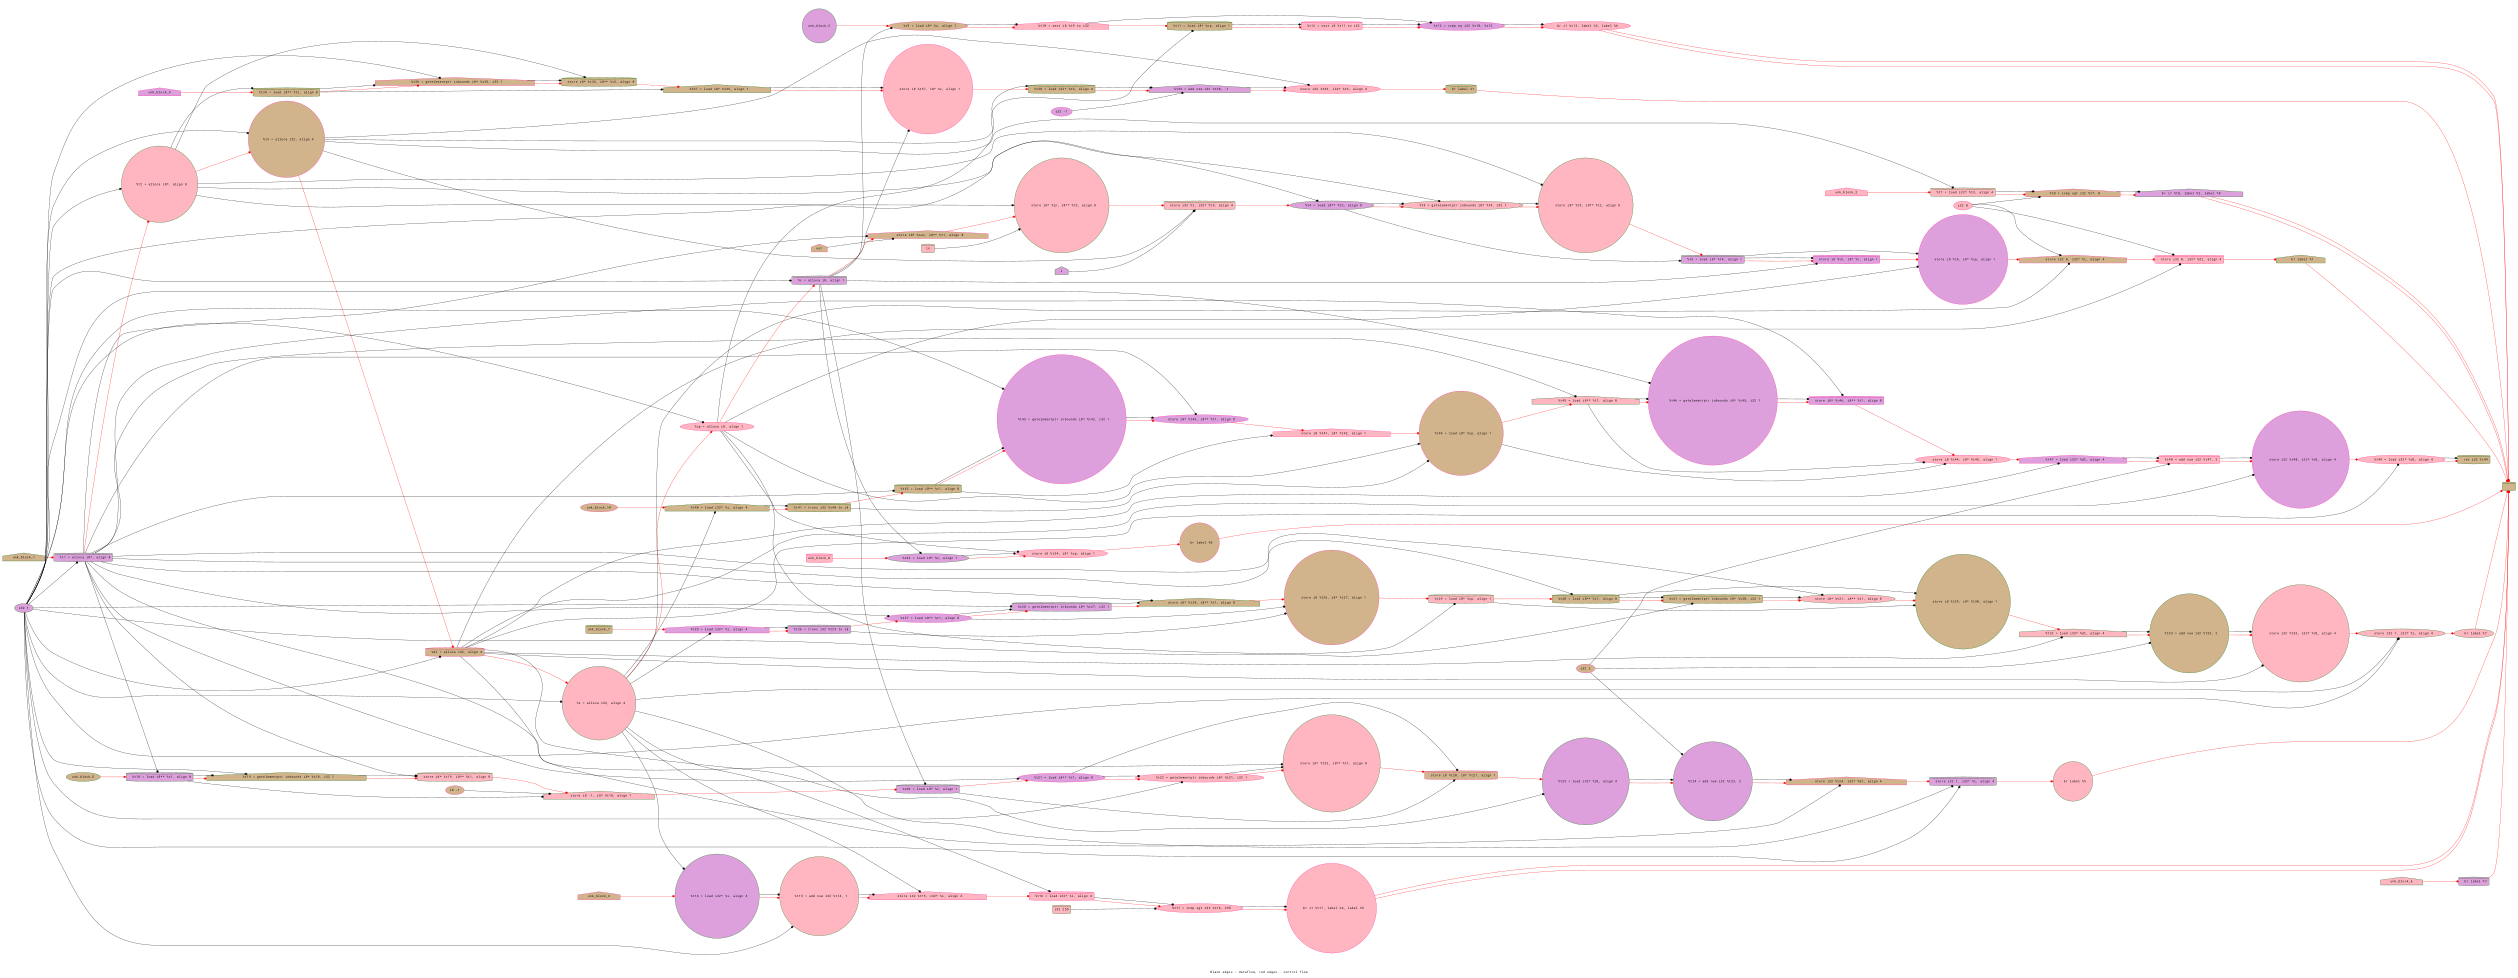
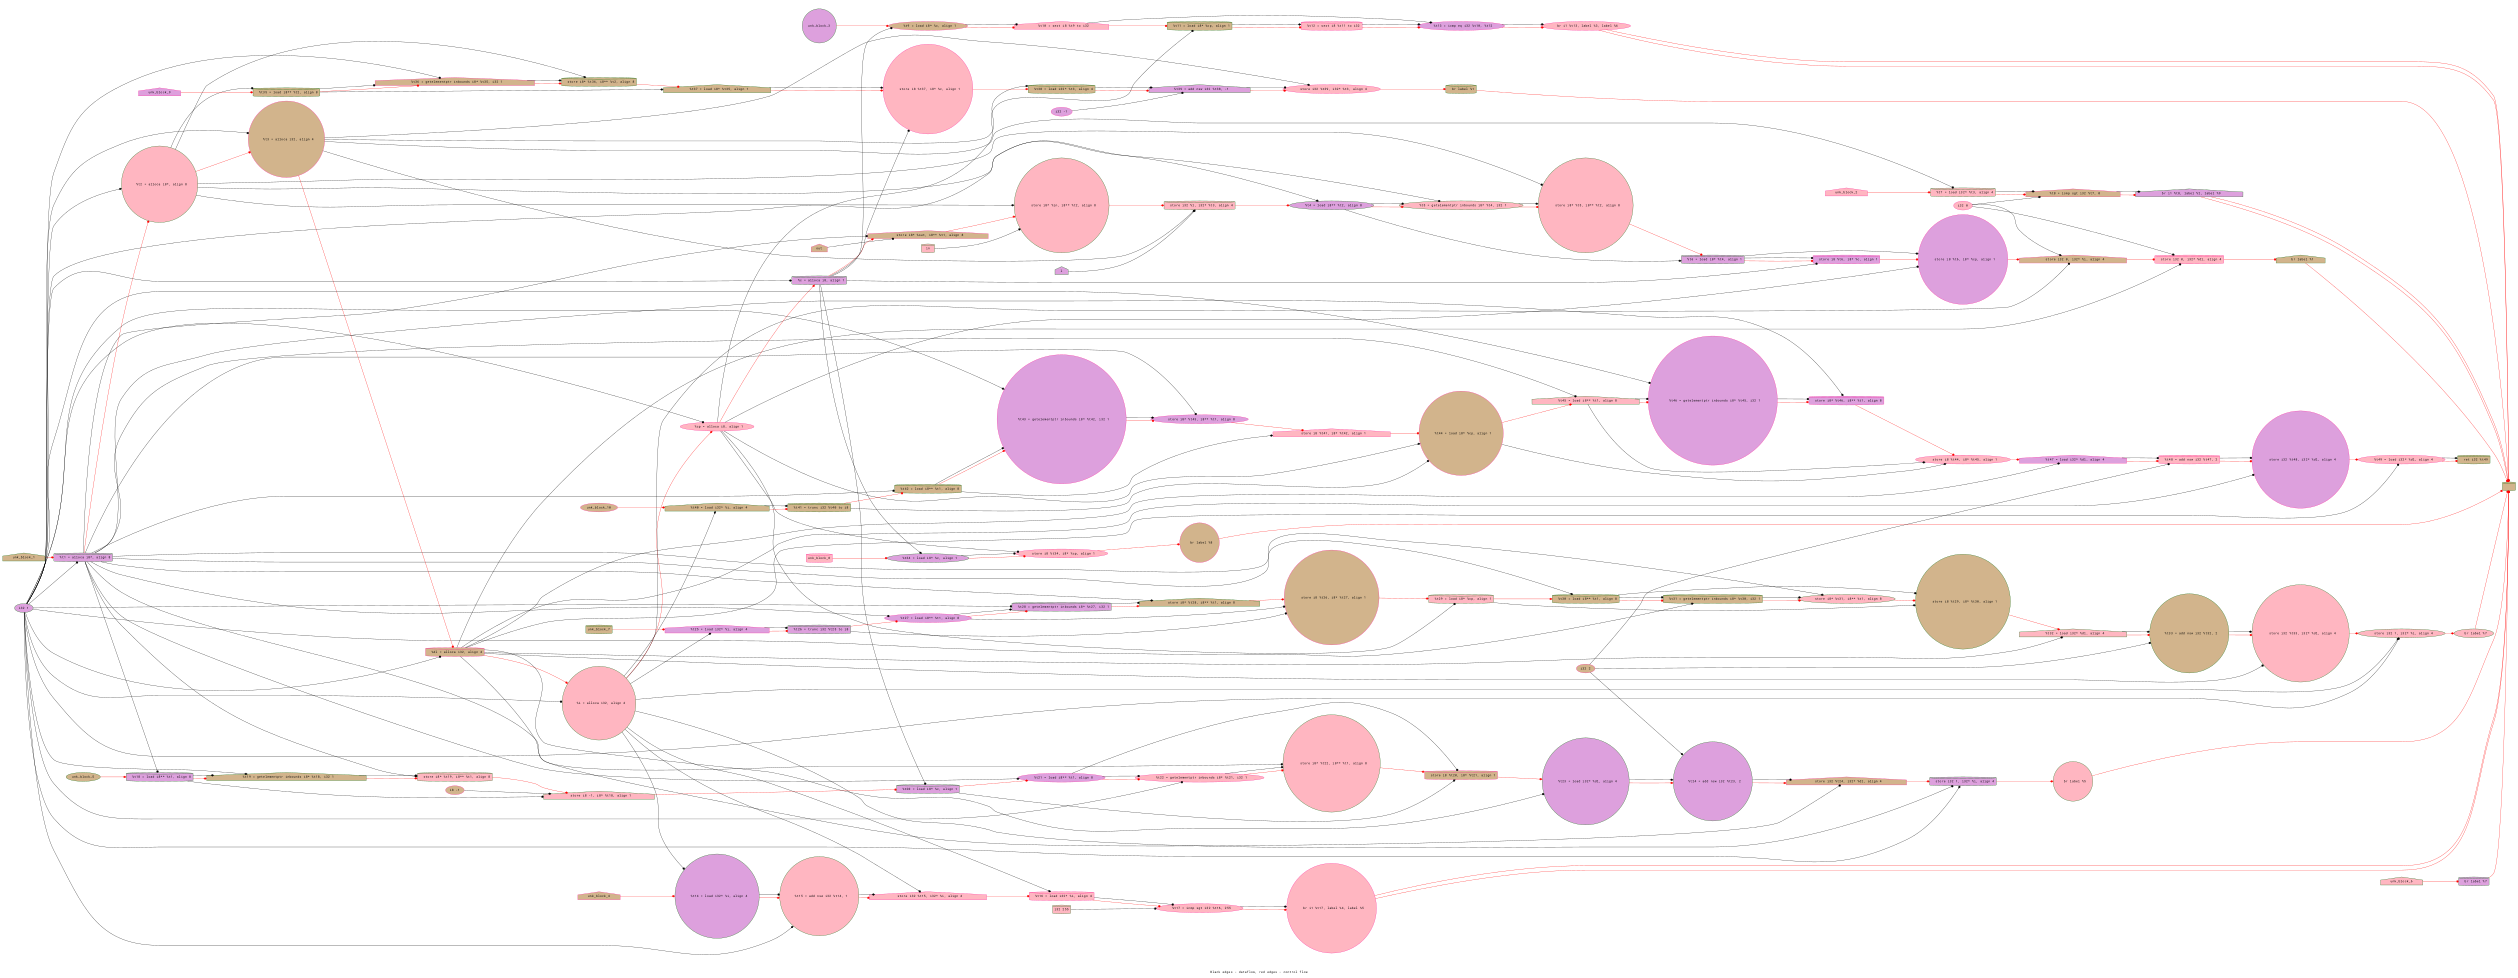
edge "%t26 = trunc i32 %t25 to i8" -> "store i8 %t26, i8* %t27, align 1": arrowhead diamond -> dot
